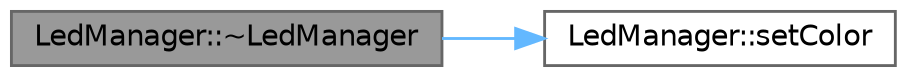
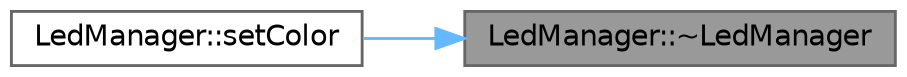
edge "LedManager::~LedManager" -> "LedManager::setColor": reversed
